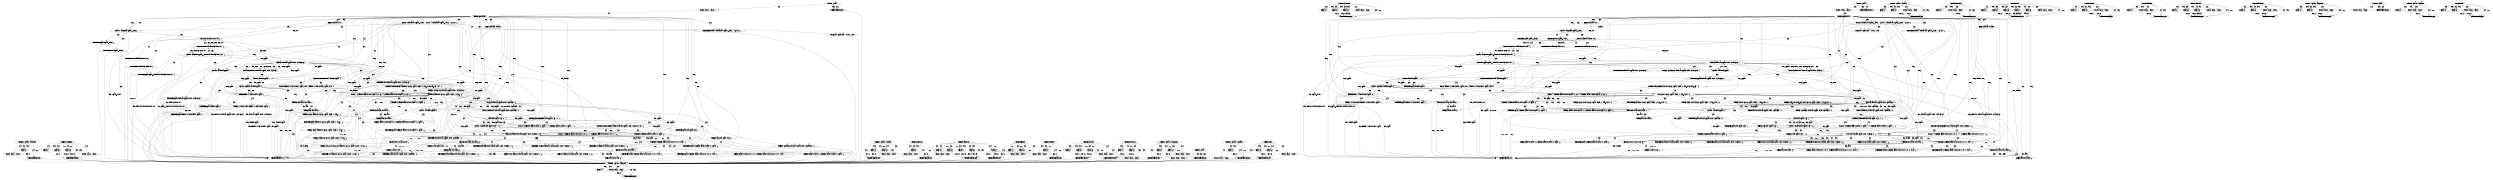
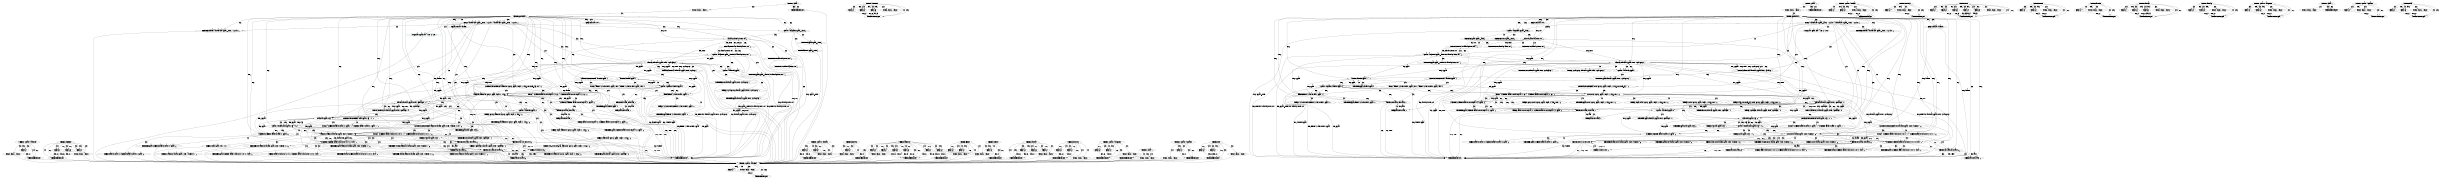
node "(PARAM,p6)": added
